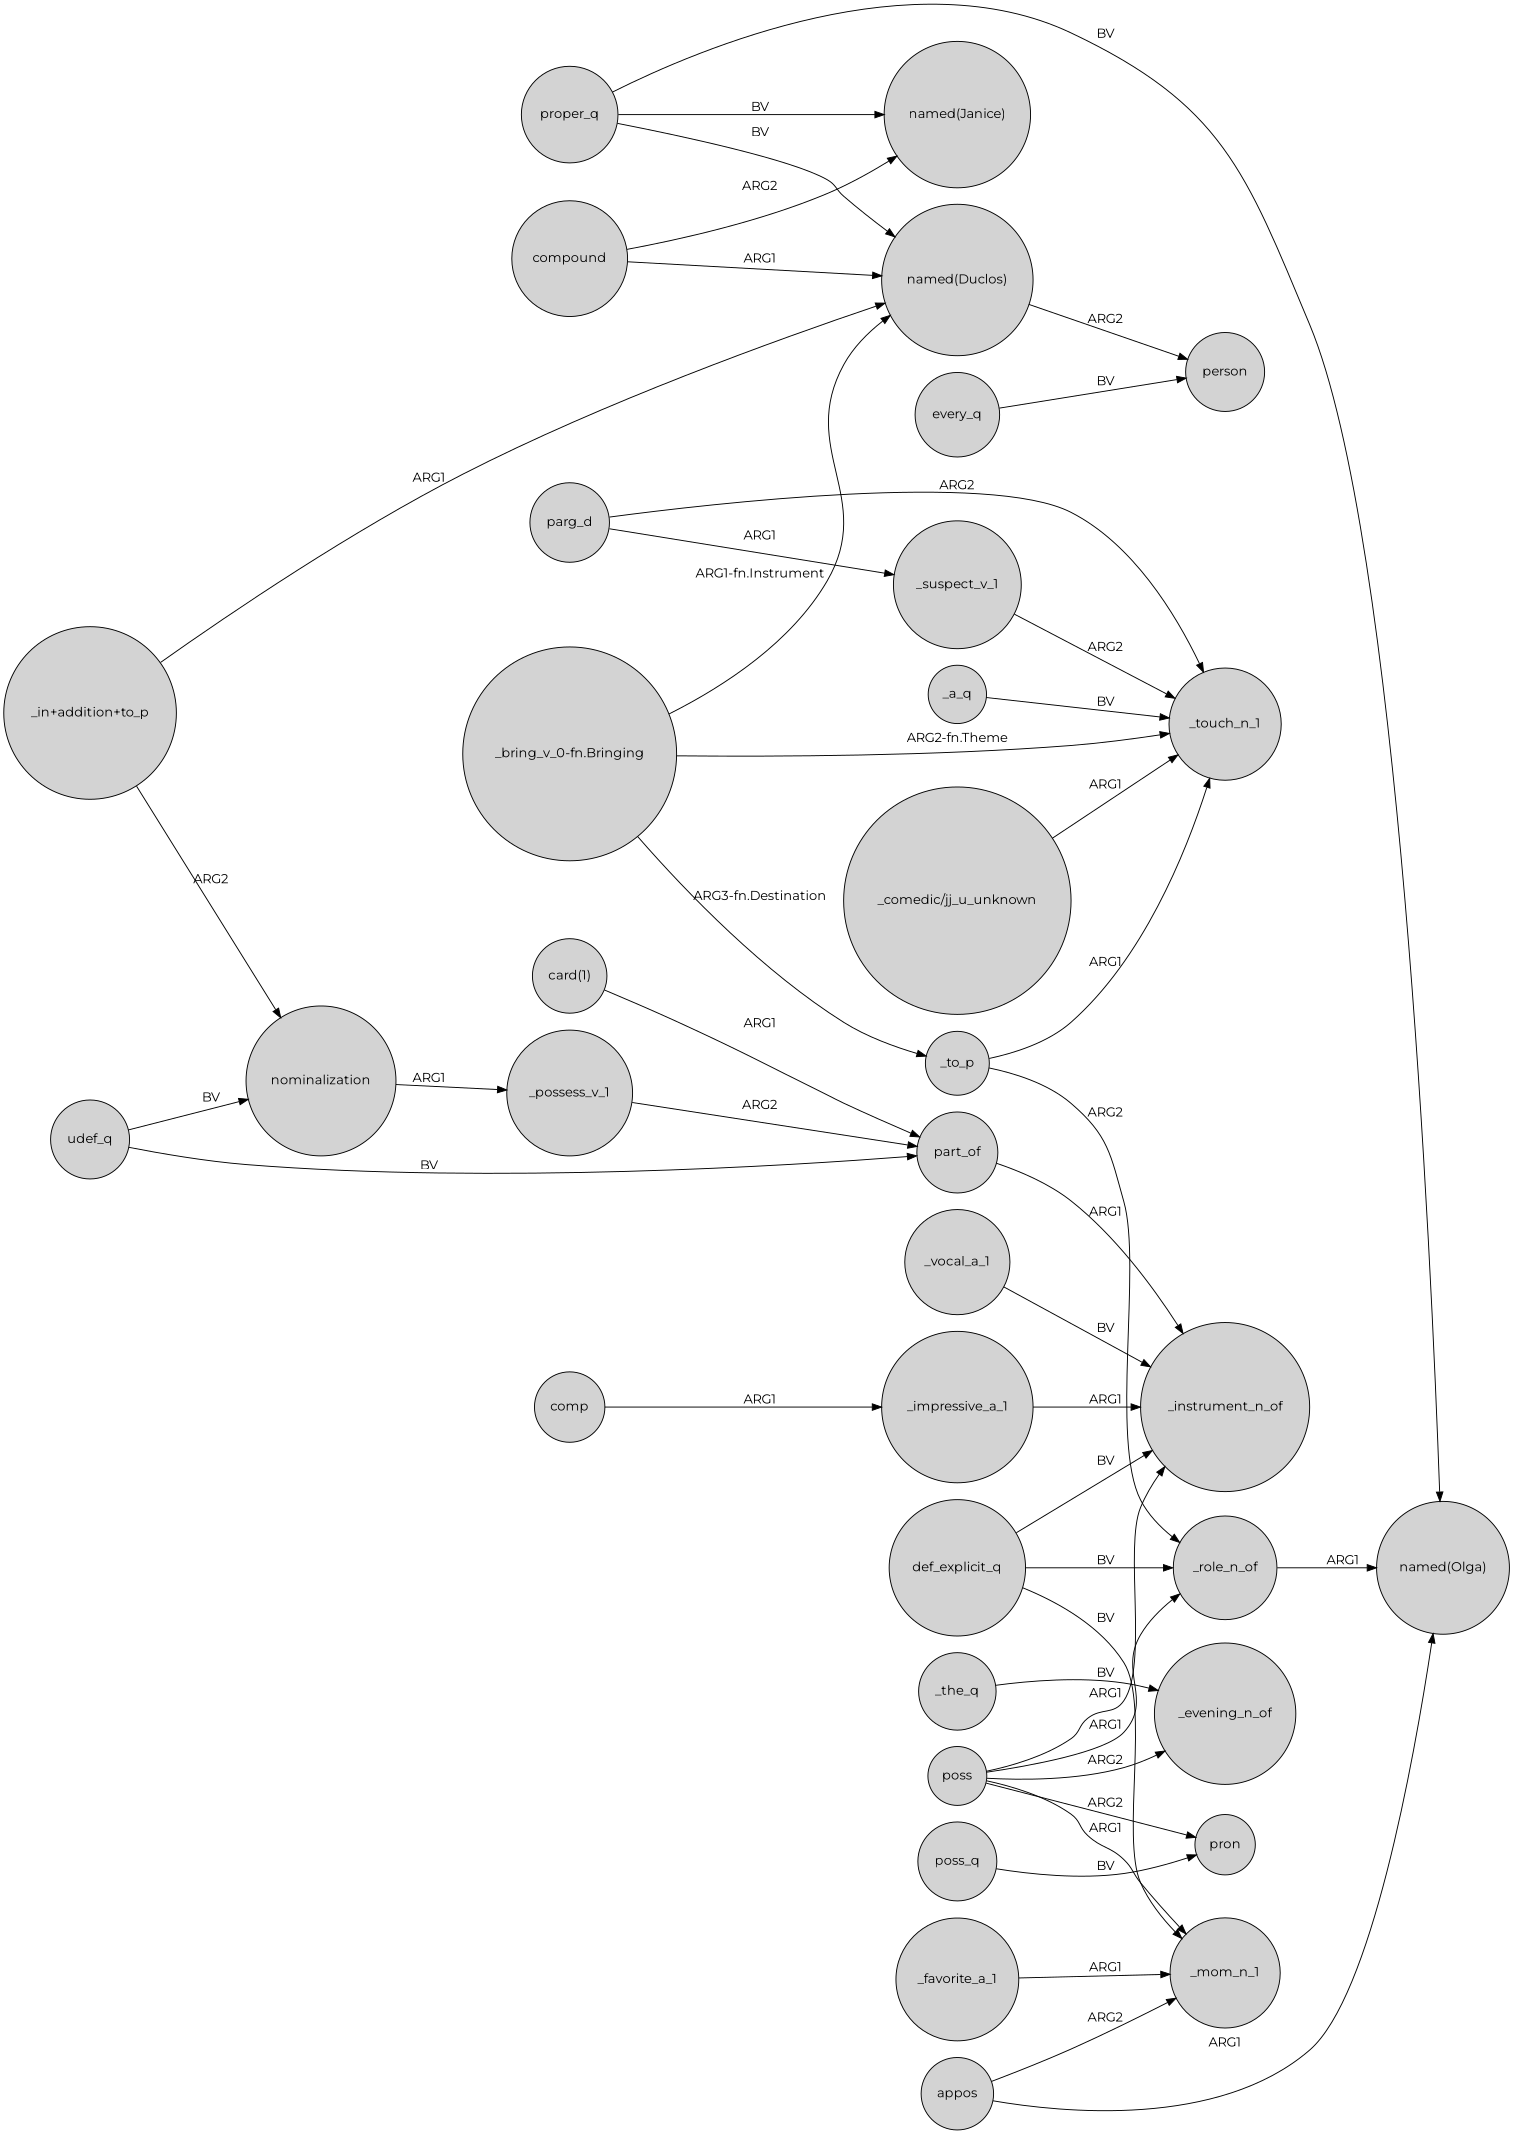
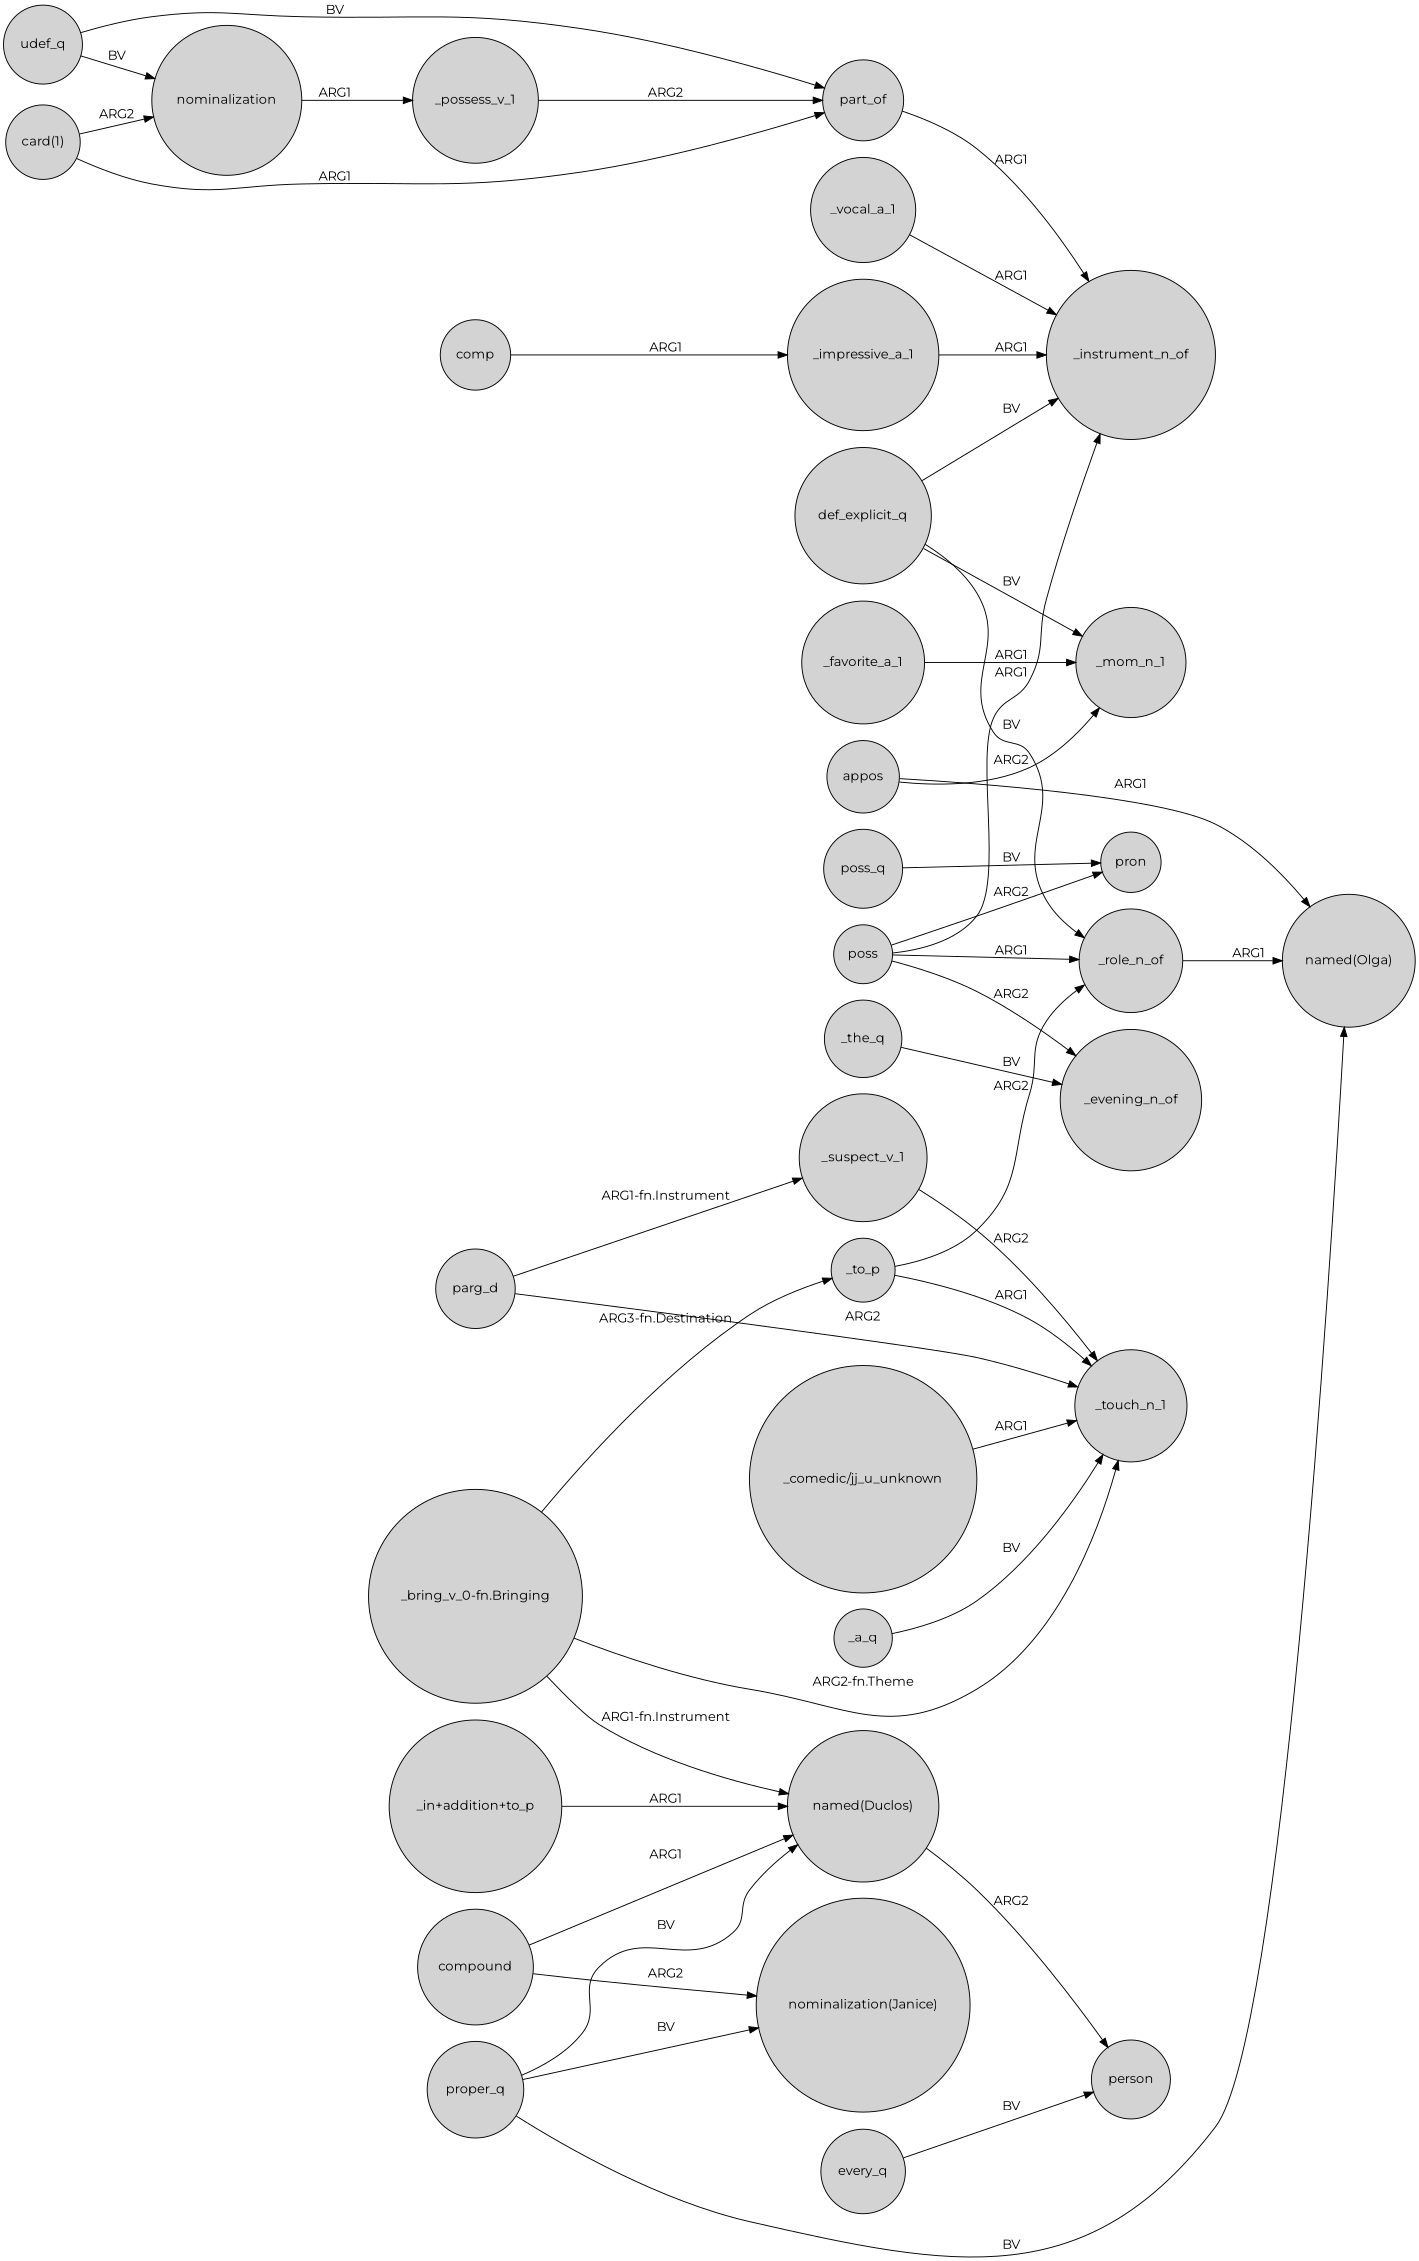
node "named(Janice)": label "named(Janice)" -> "nominalization(Janice)"
edge "parg_d" -> "_suspect_v_1": label "ARG1" -> "ARG1-fn.Instrument"
edge "_in+addition+to_p" -> "nominalization": now "card(1)" -> "nominalization"
edge "_vocal_a_1" -> "_instrument_n_of": label "BV" -> "ARG1"
edge "poss" -> "_mom_n_1": removed, label "ARG1"
